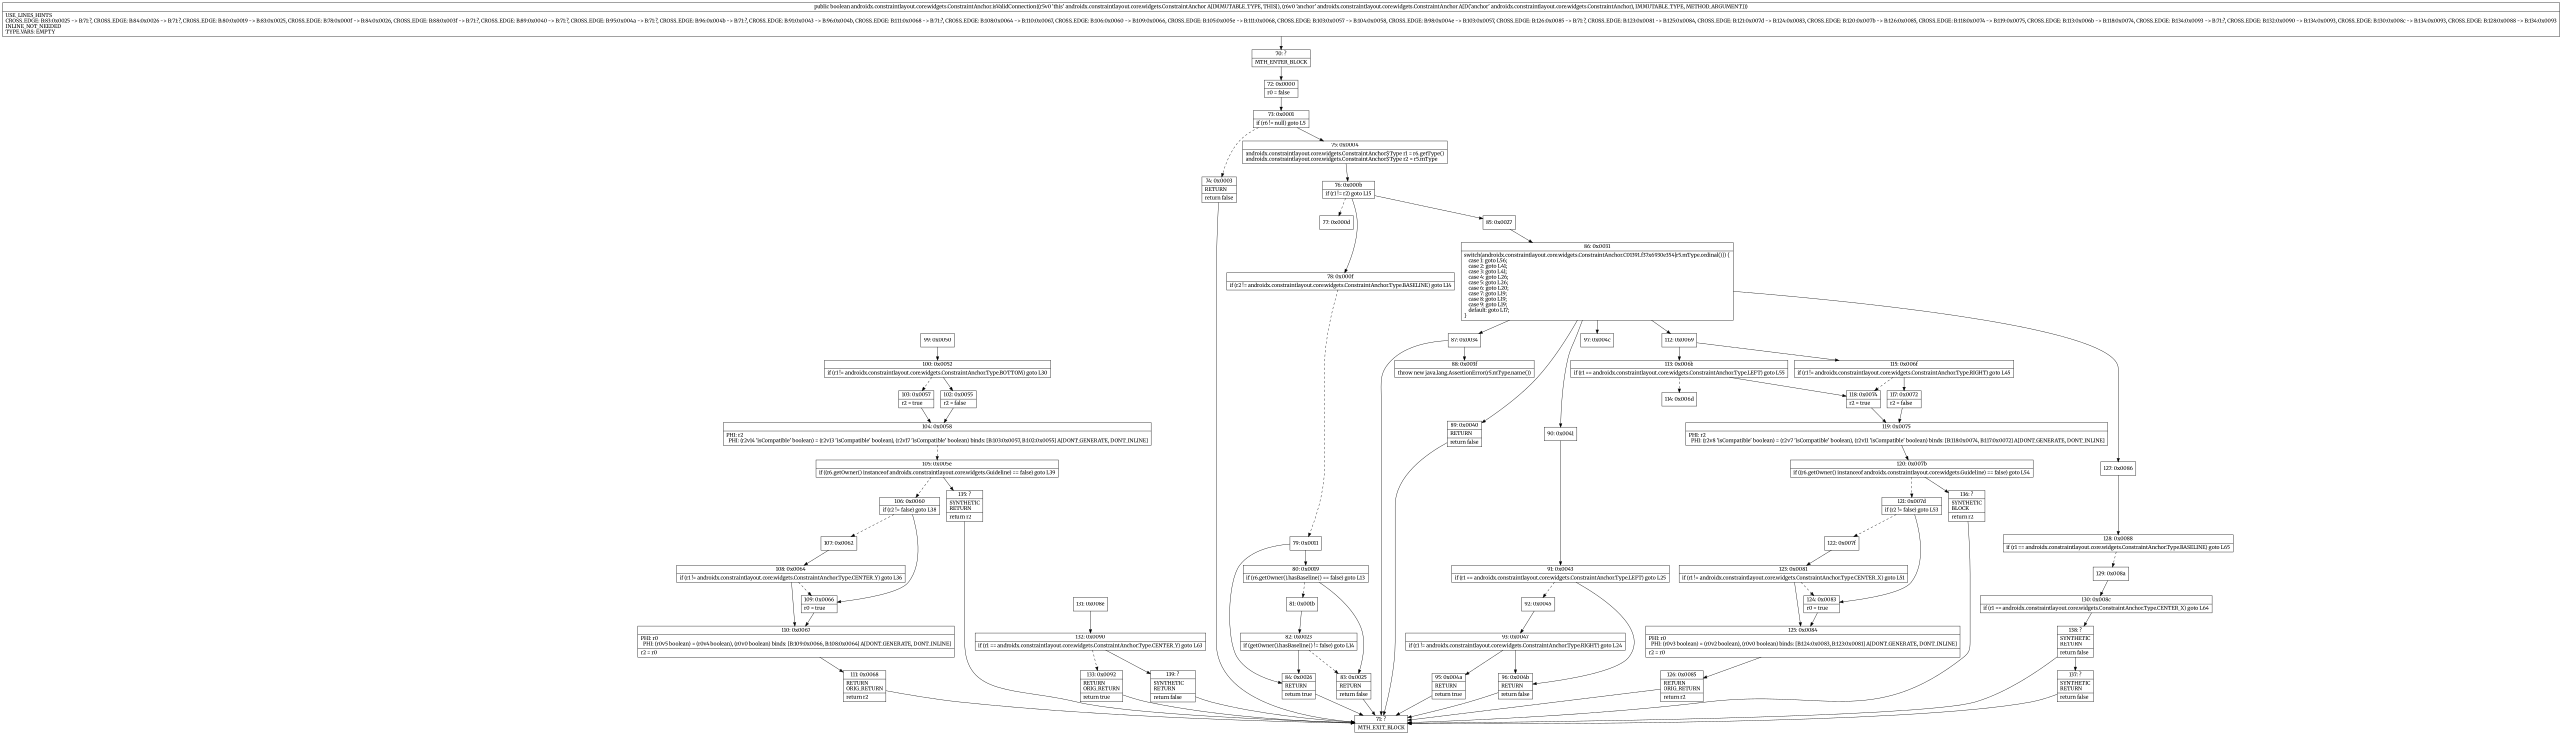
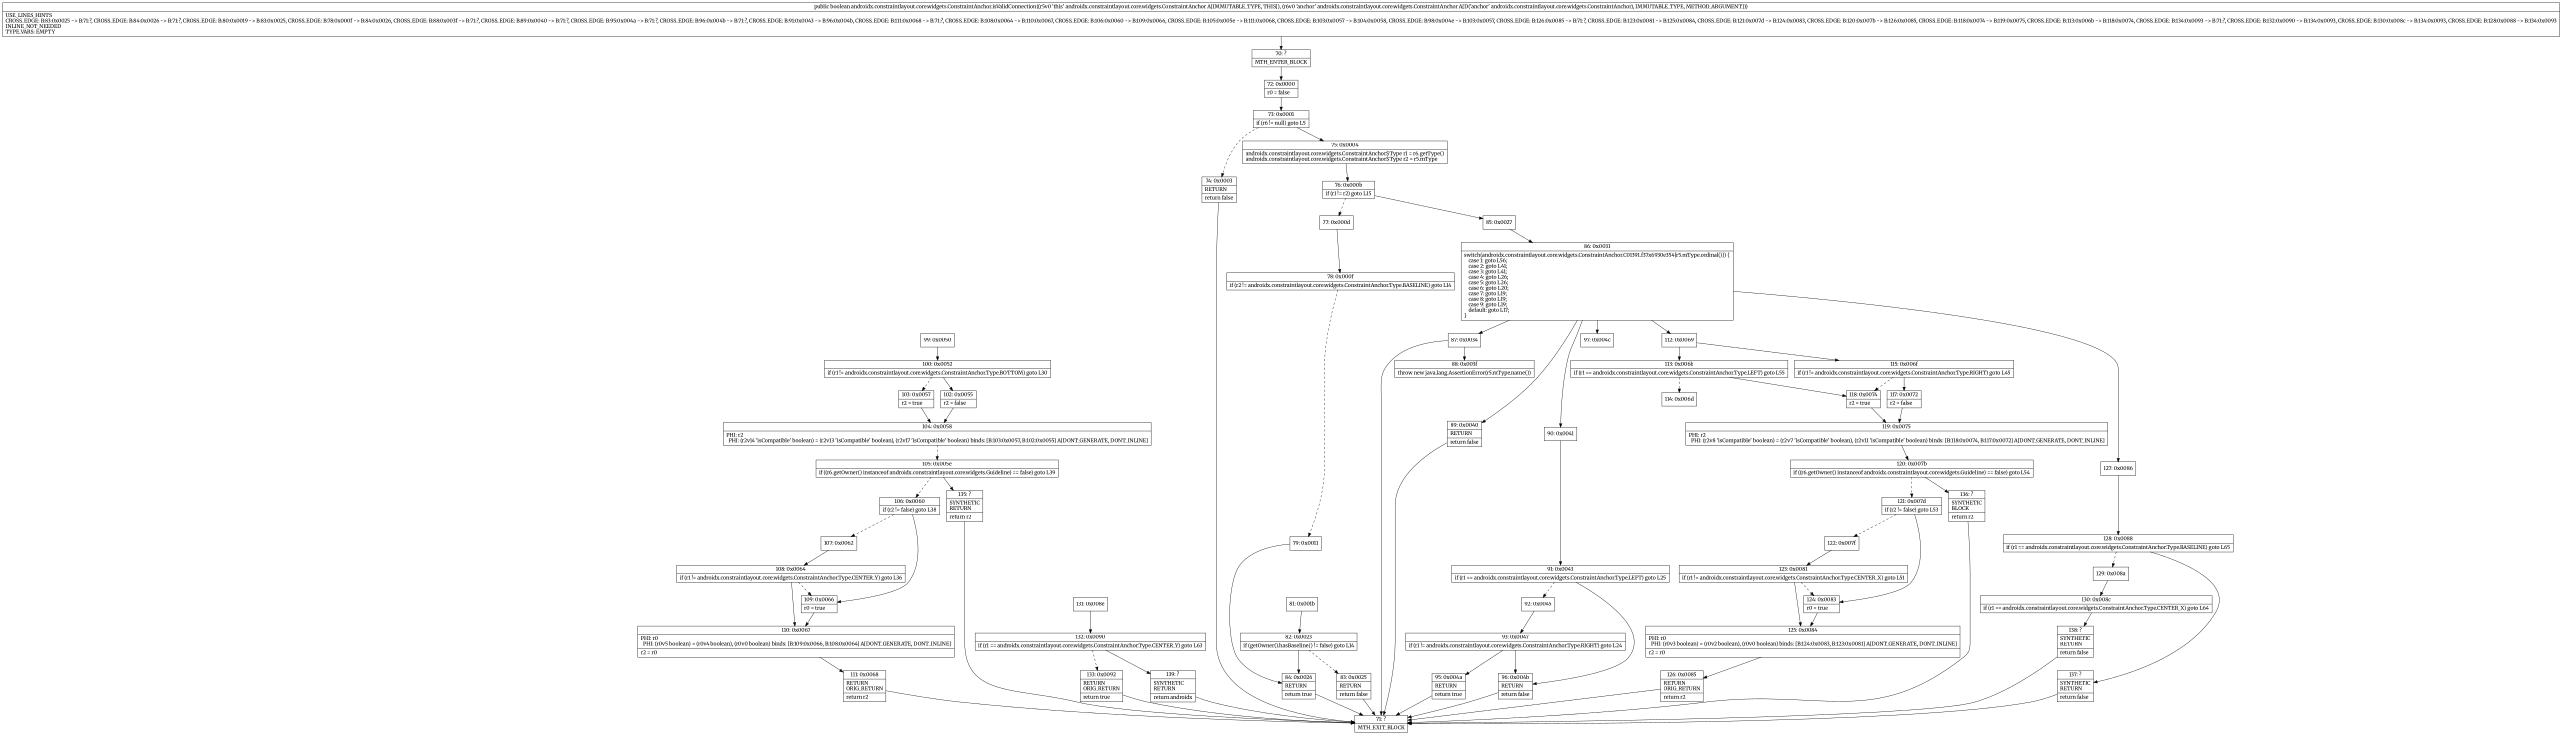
edge "76: 0x000b" -> "78: 0x000f": now "77: 0x000d" -> "78: 0x000f"
node "80: 0x0019": removed
edge "138: ?" -> "137: ?": now "128: 0x0088" -> "137: ?"
node "139: ?": text "return false" -> "return androidx"
